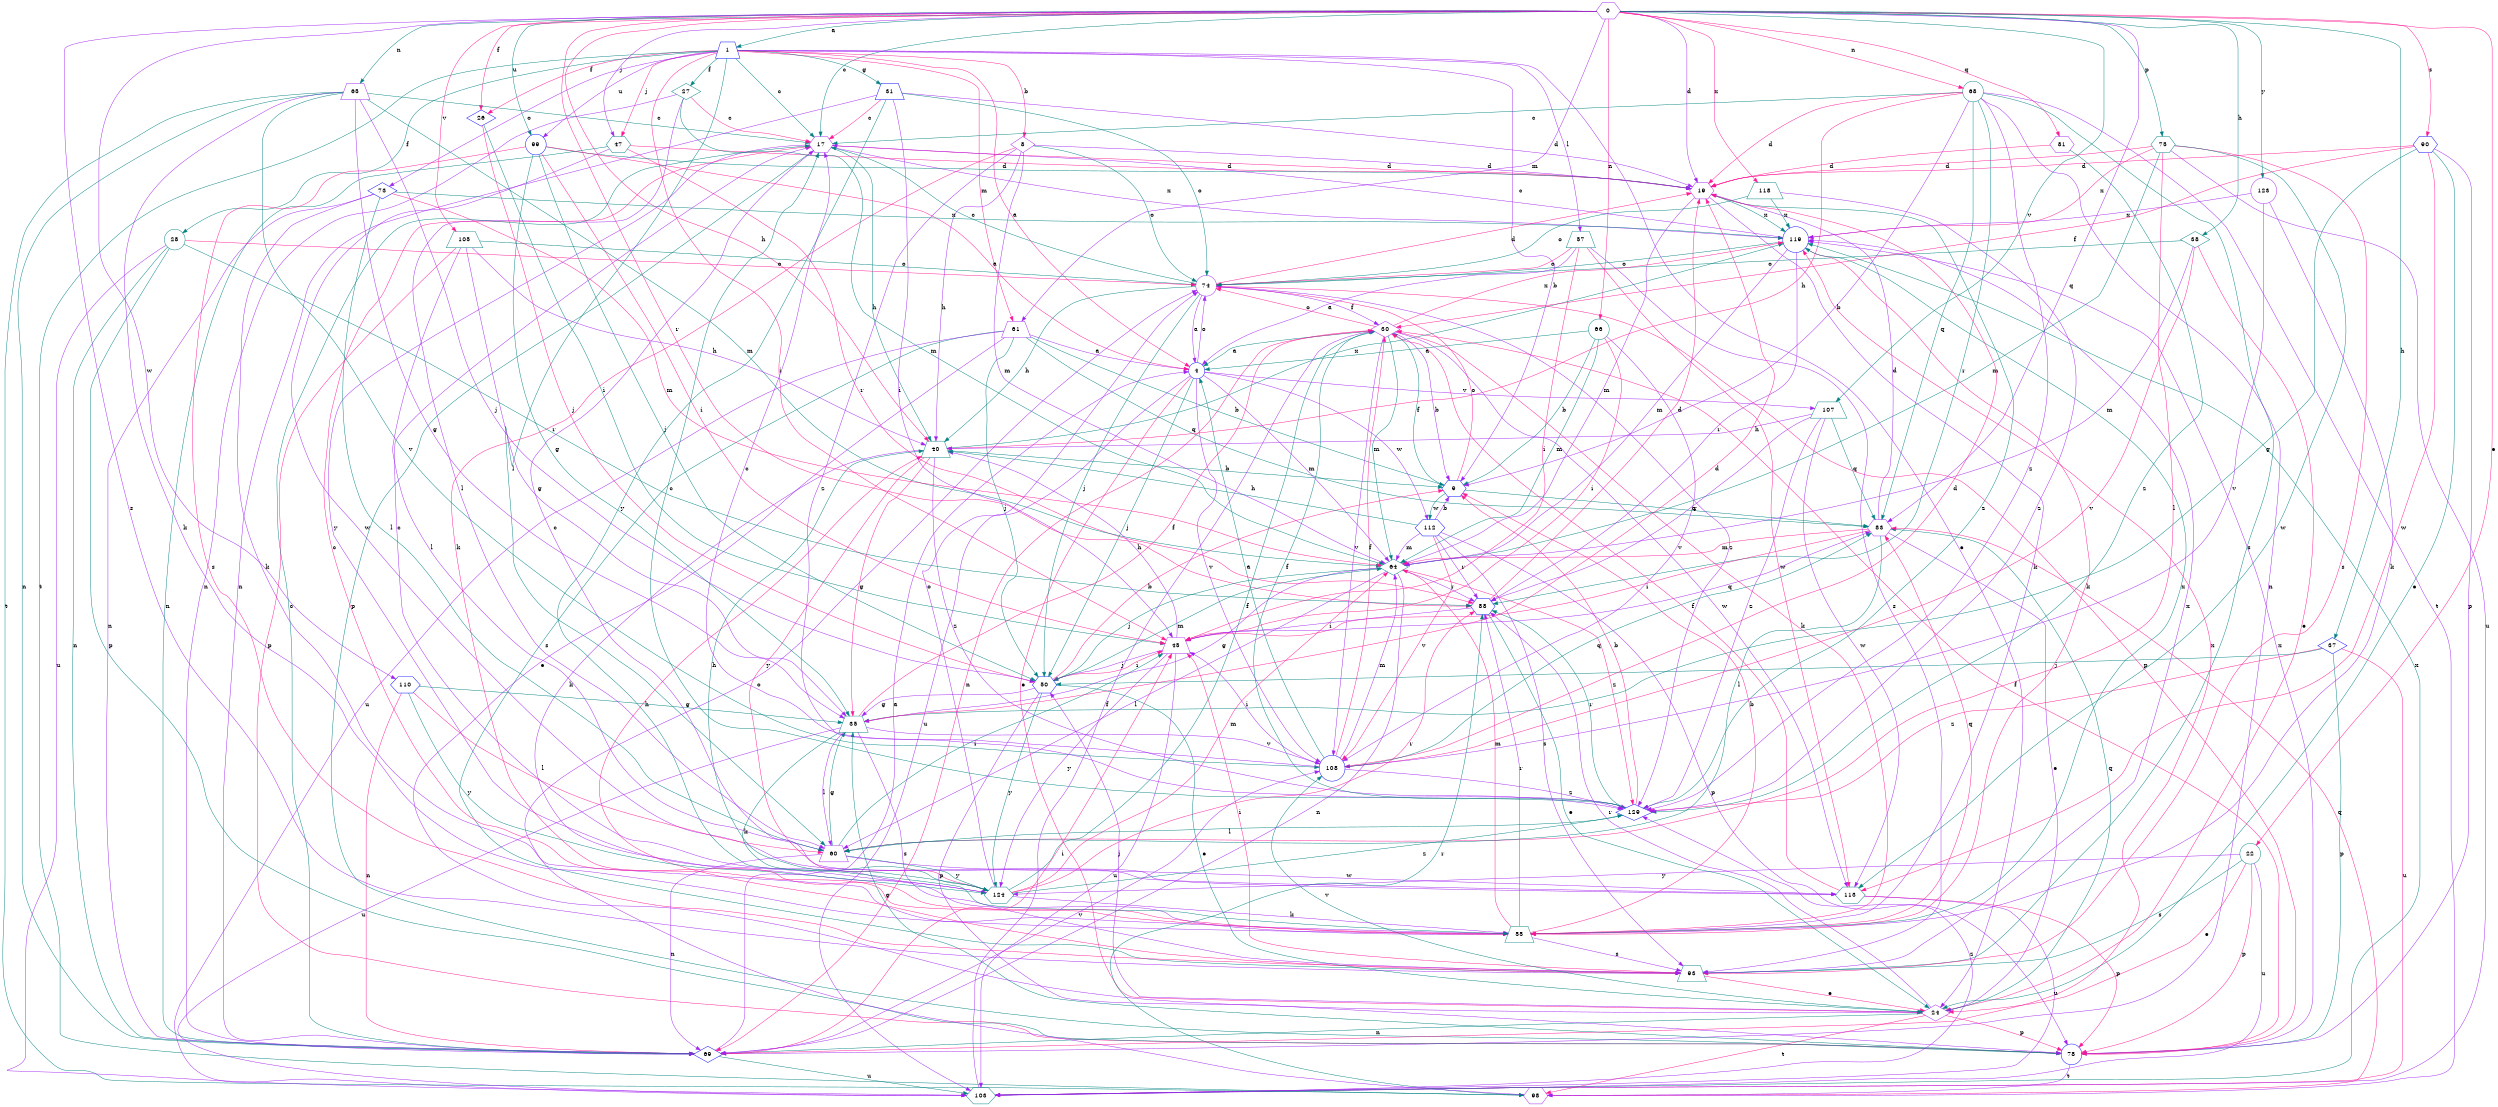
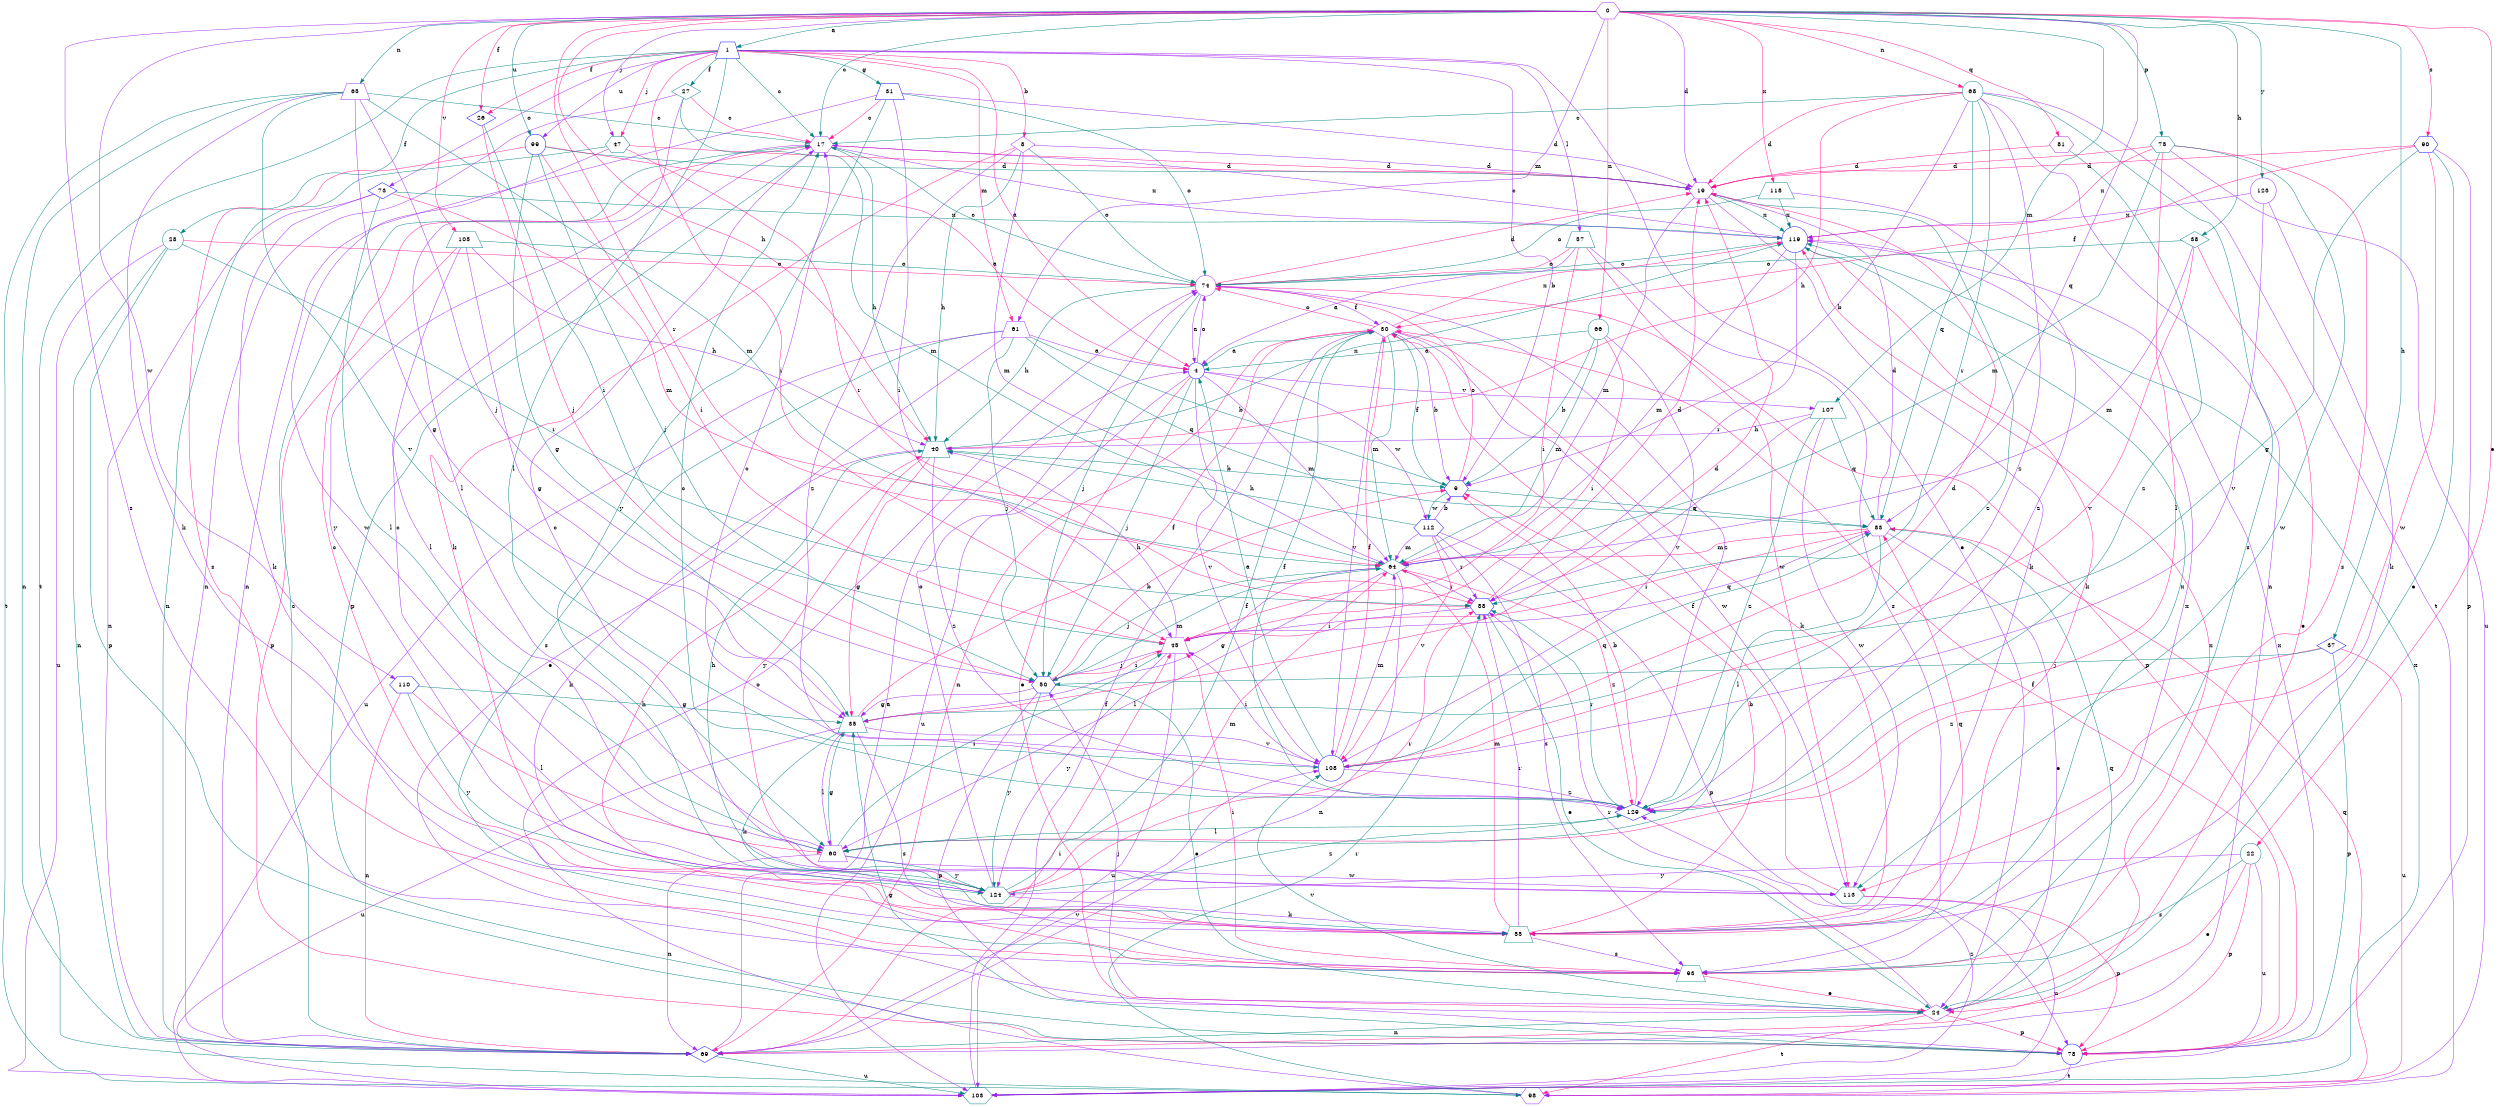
edge "0" -> "107": label "v" -> "m"
edge "8" -> "40": color purple -> teal
edge "107" -> "129": color purple -> teal
